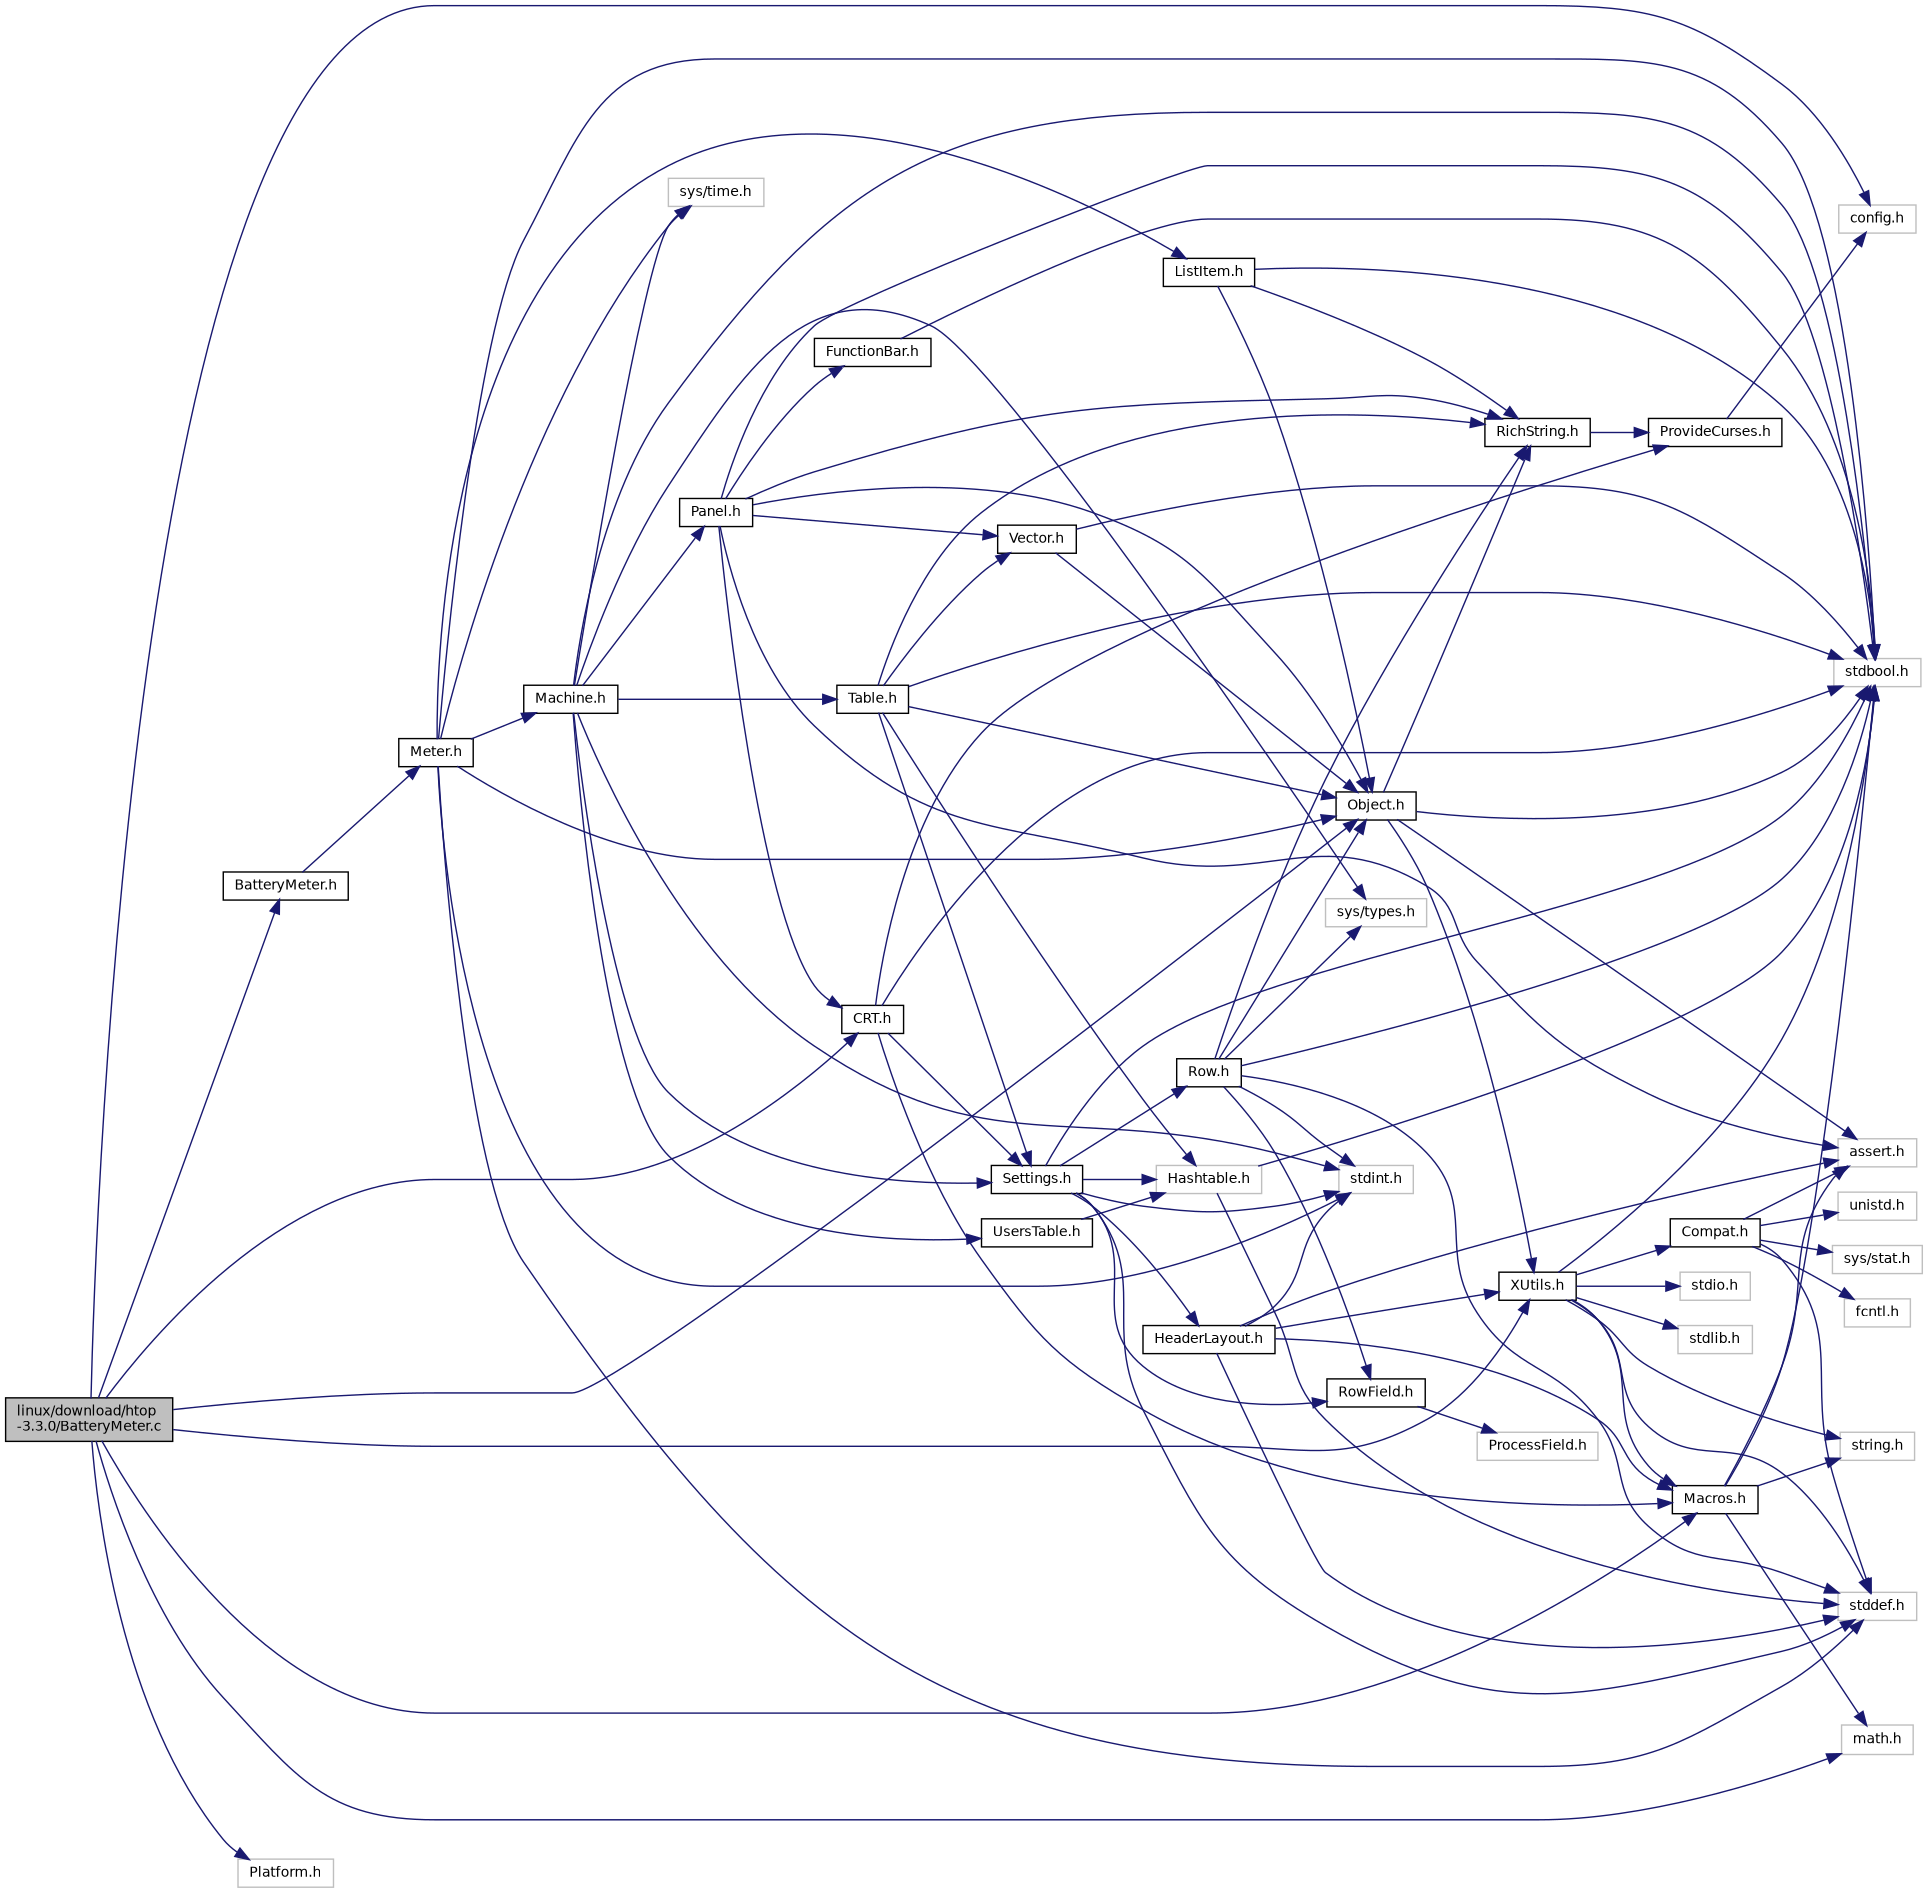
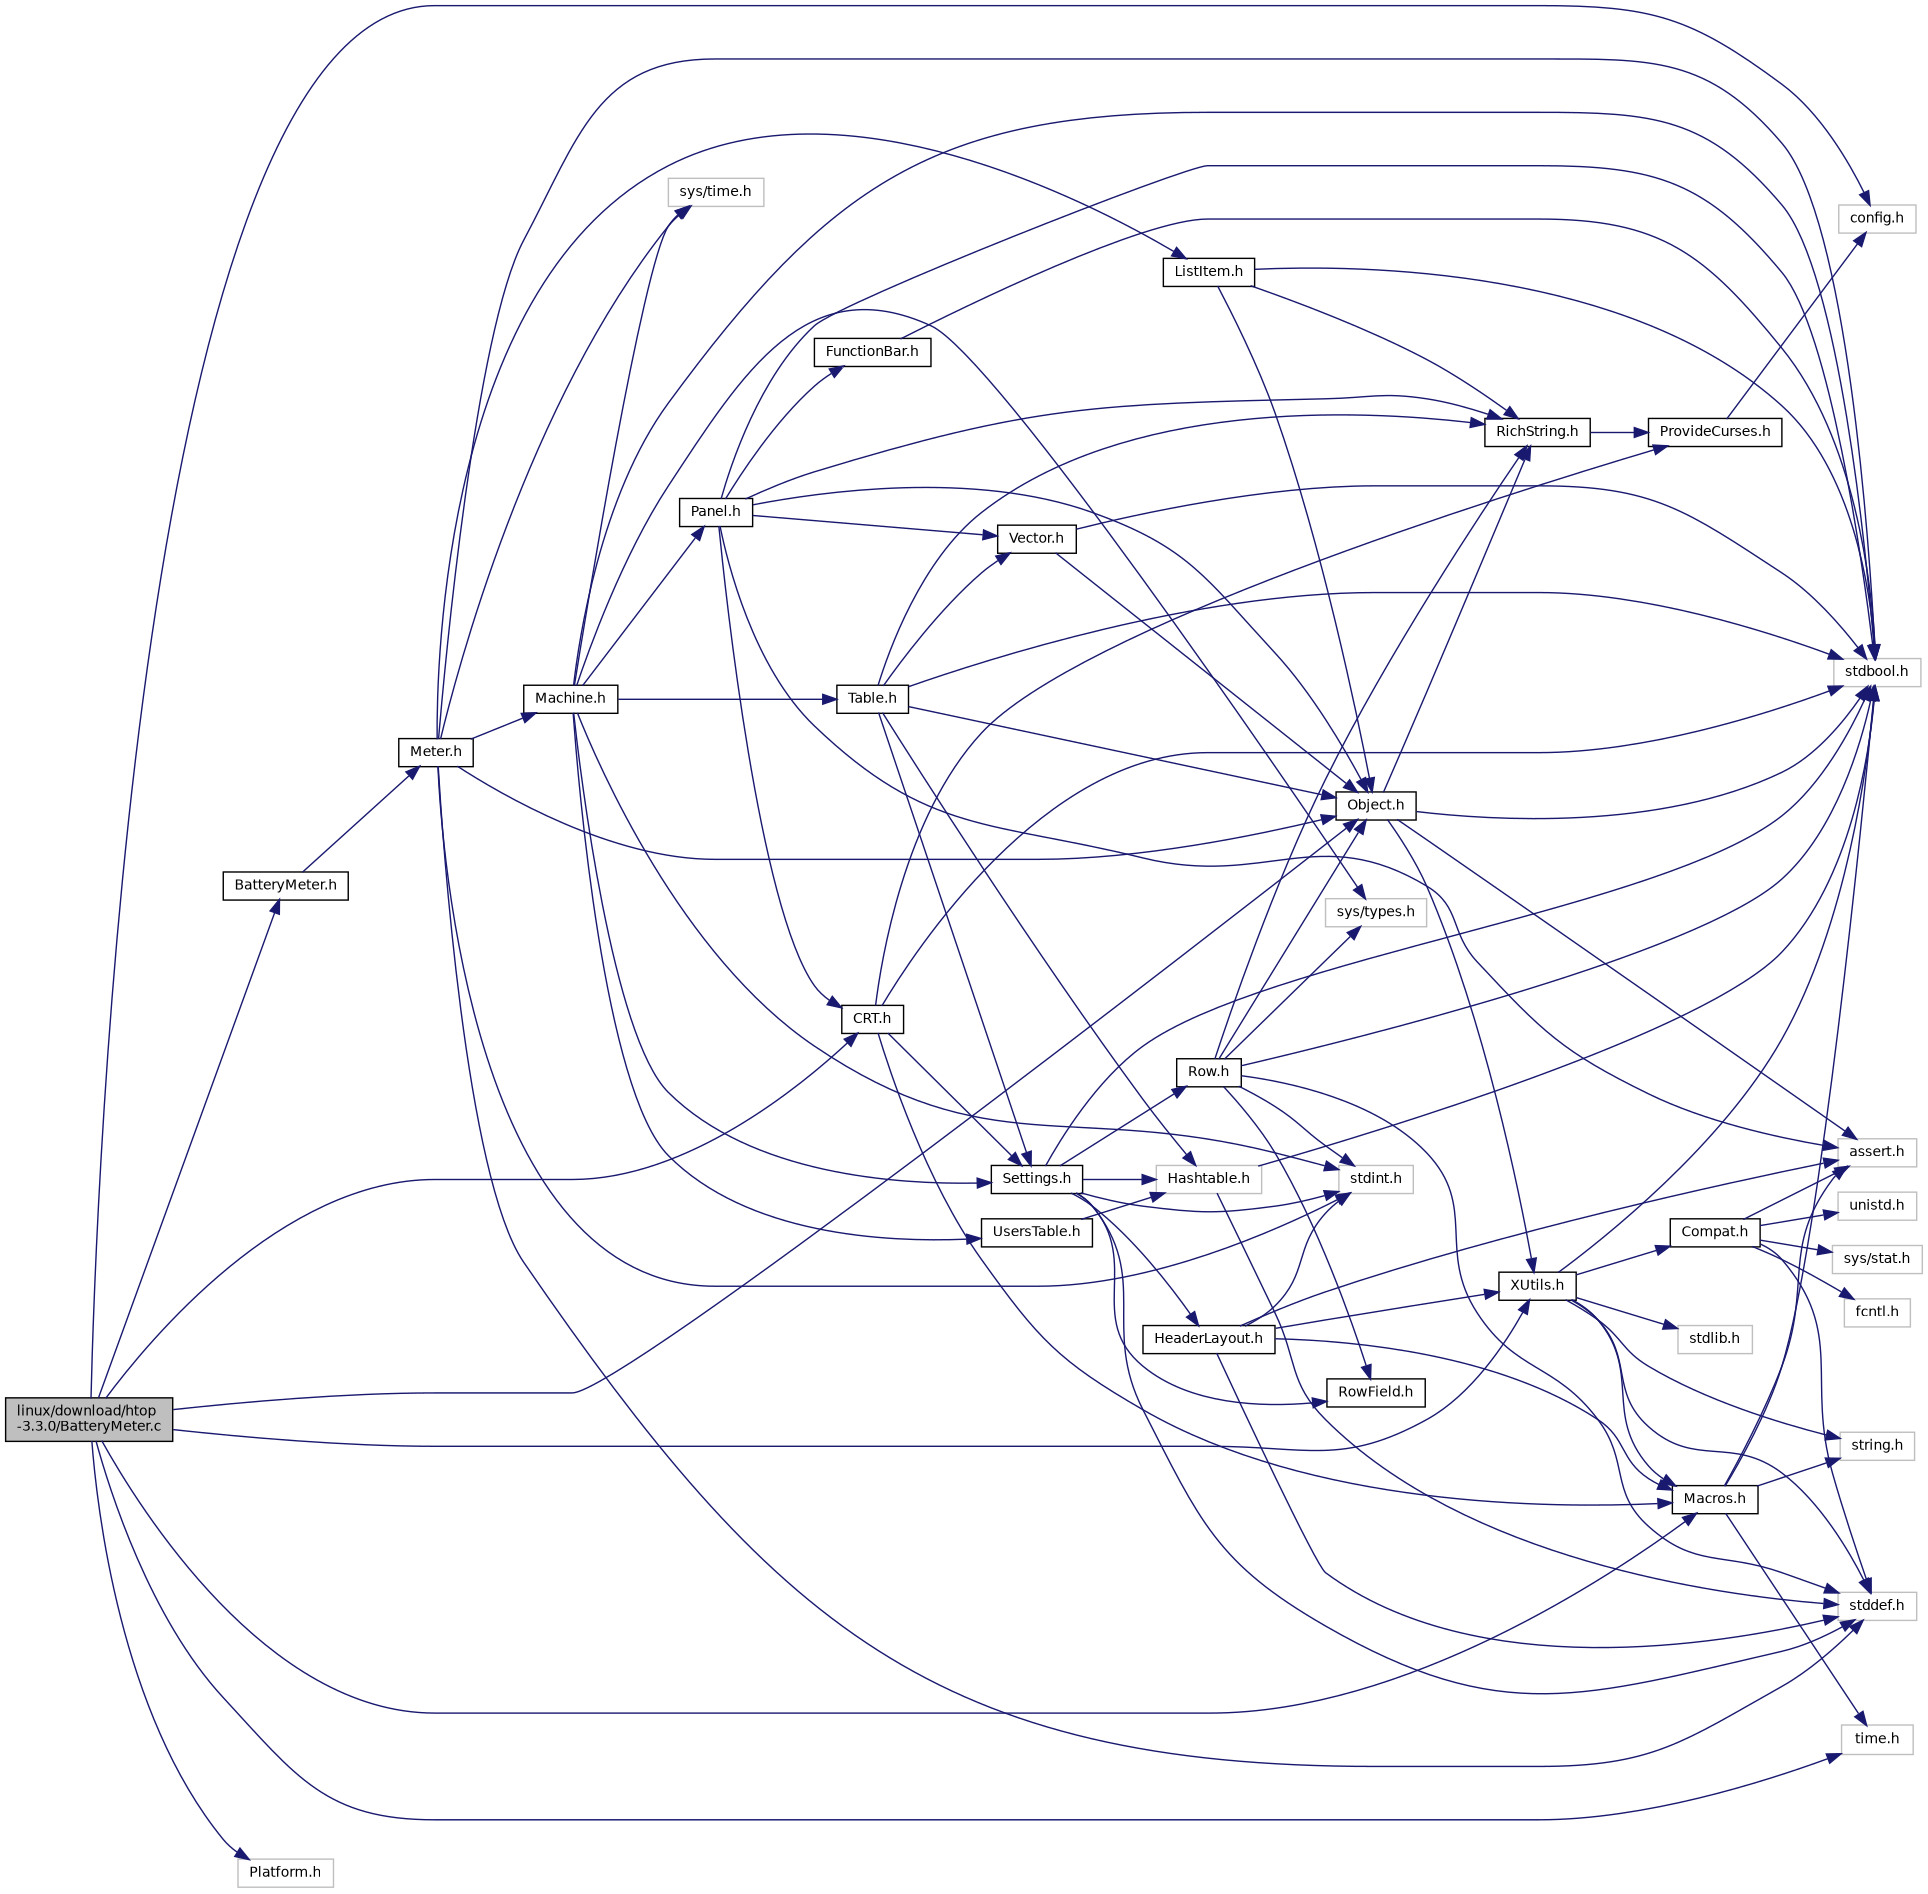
node "stdio.h": removed
node "ProcessField.h": removed
node "math.h": label "math.h" -> "time.h"
